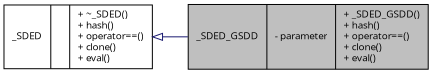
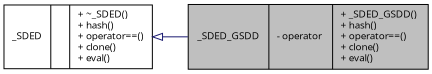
node "_SDED_GSDD": text "- parameter" -> "- operator"
